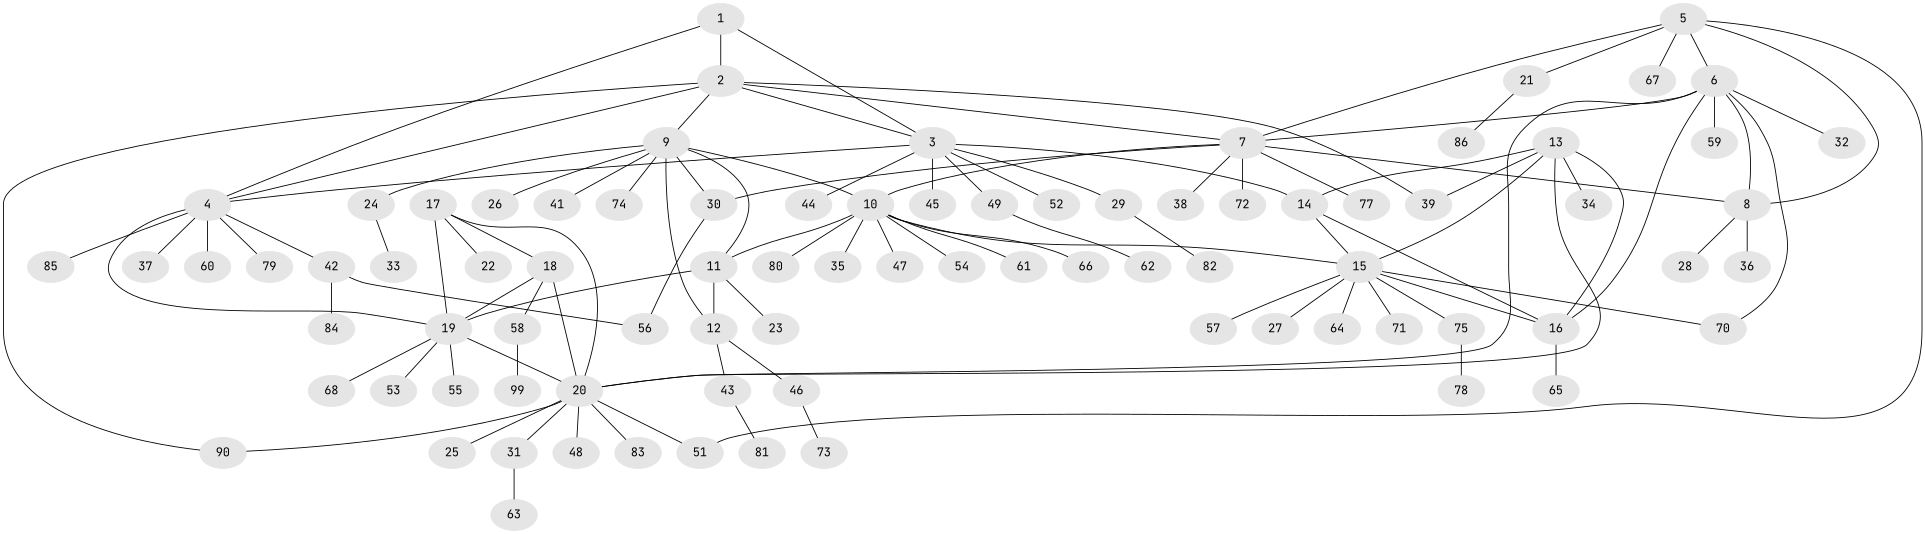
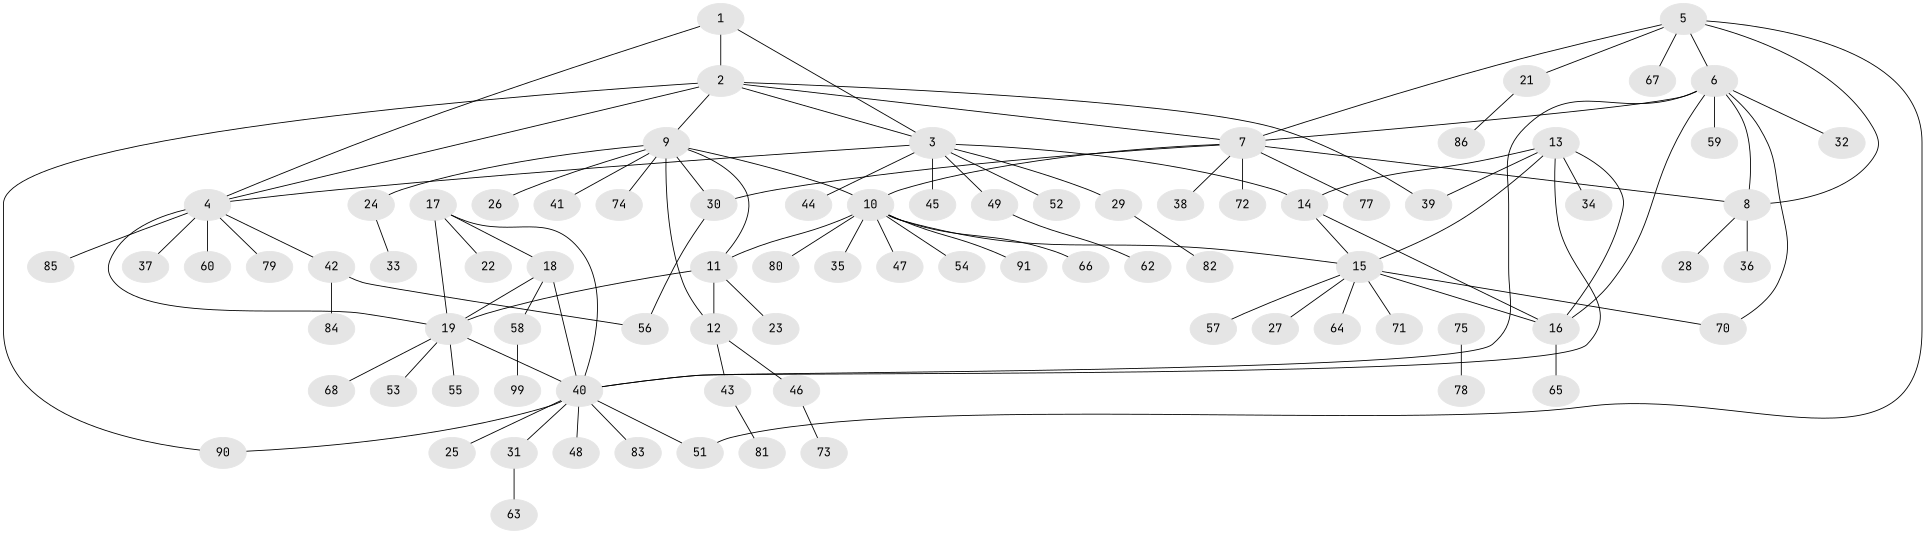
node "61": label "61" -> "91"
edge "15" -- "75": removed
node "20": label "20" -> "40"
